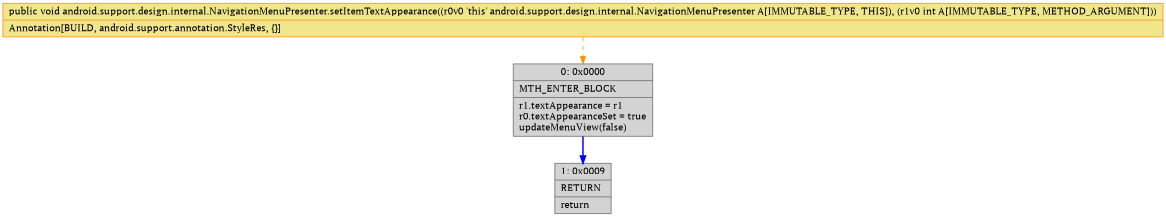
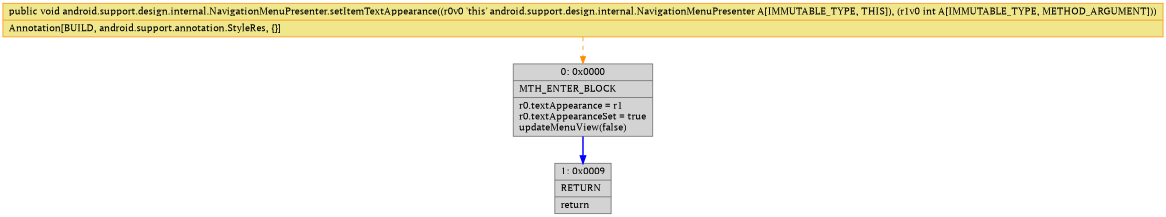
node "0: 0x0000": text "r1.textAppearance = r1" -> "r0.textAppearance = r1"
